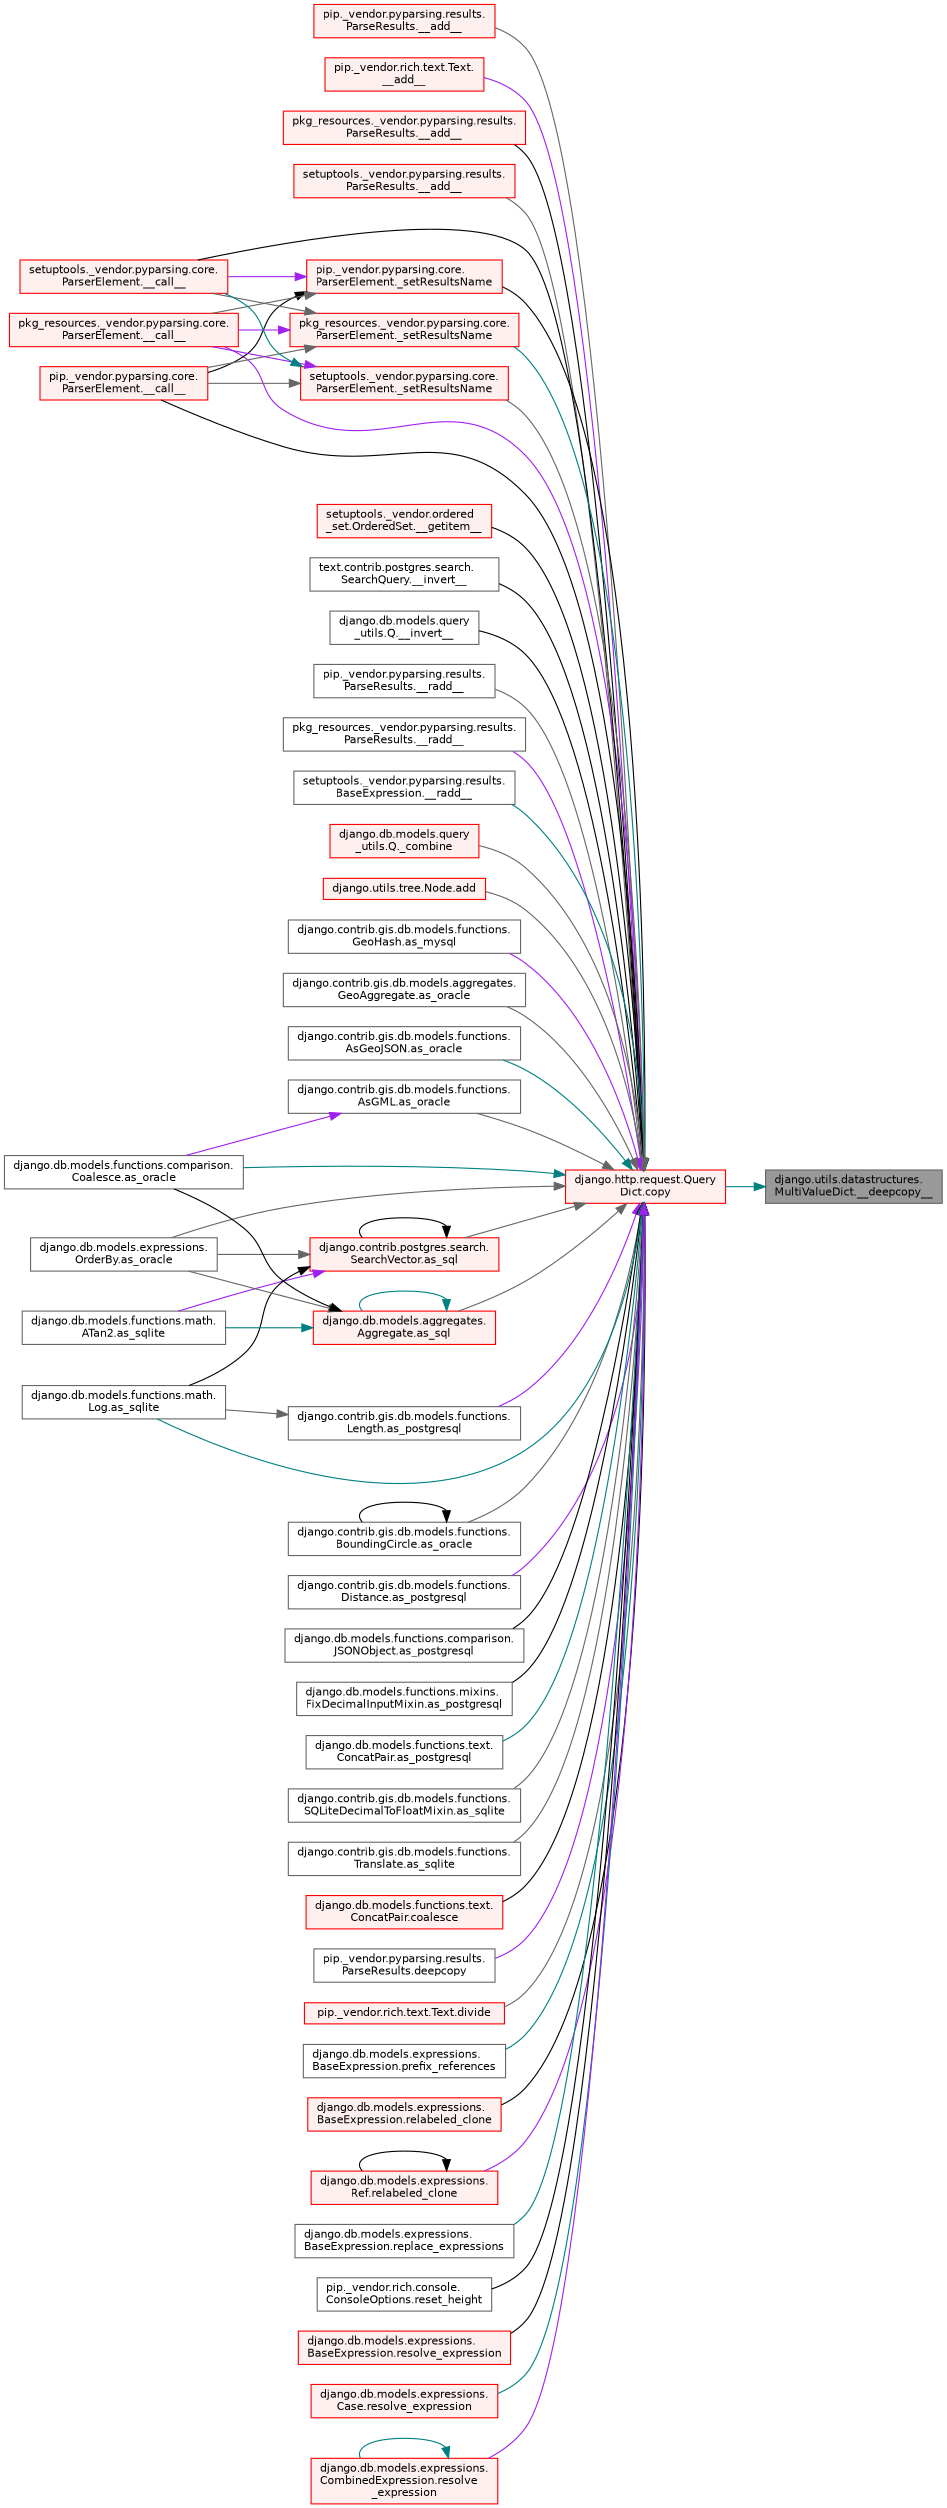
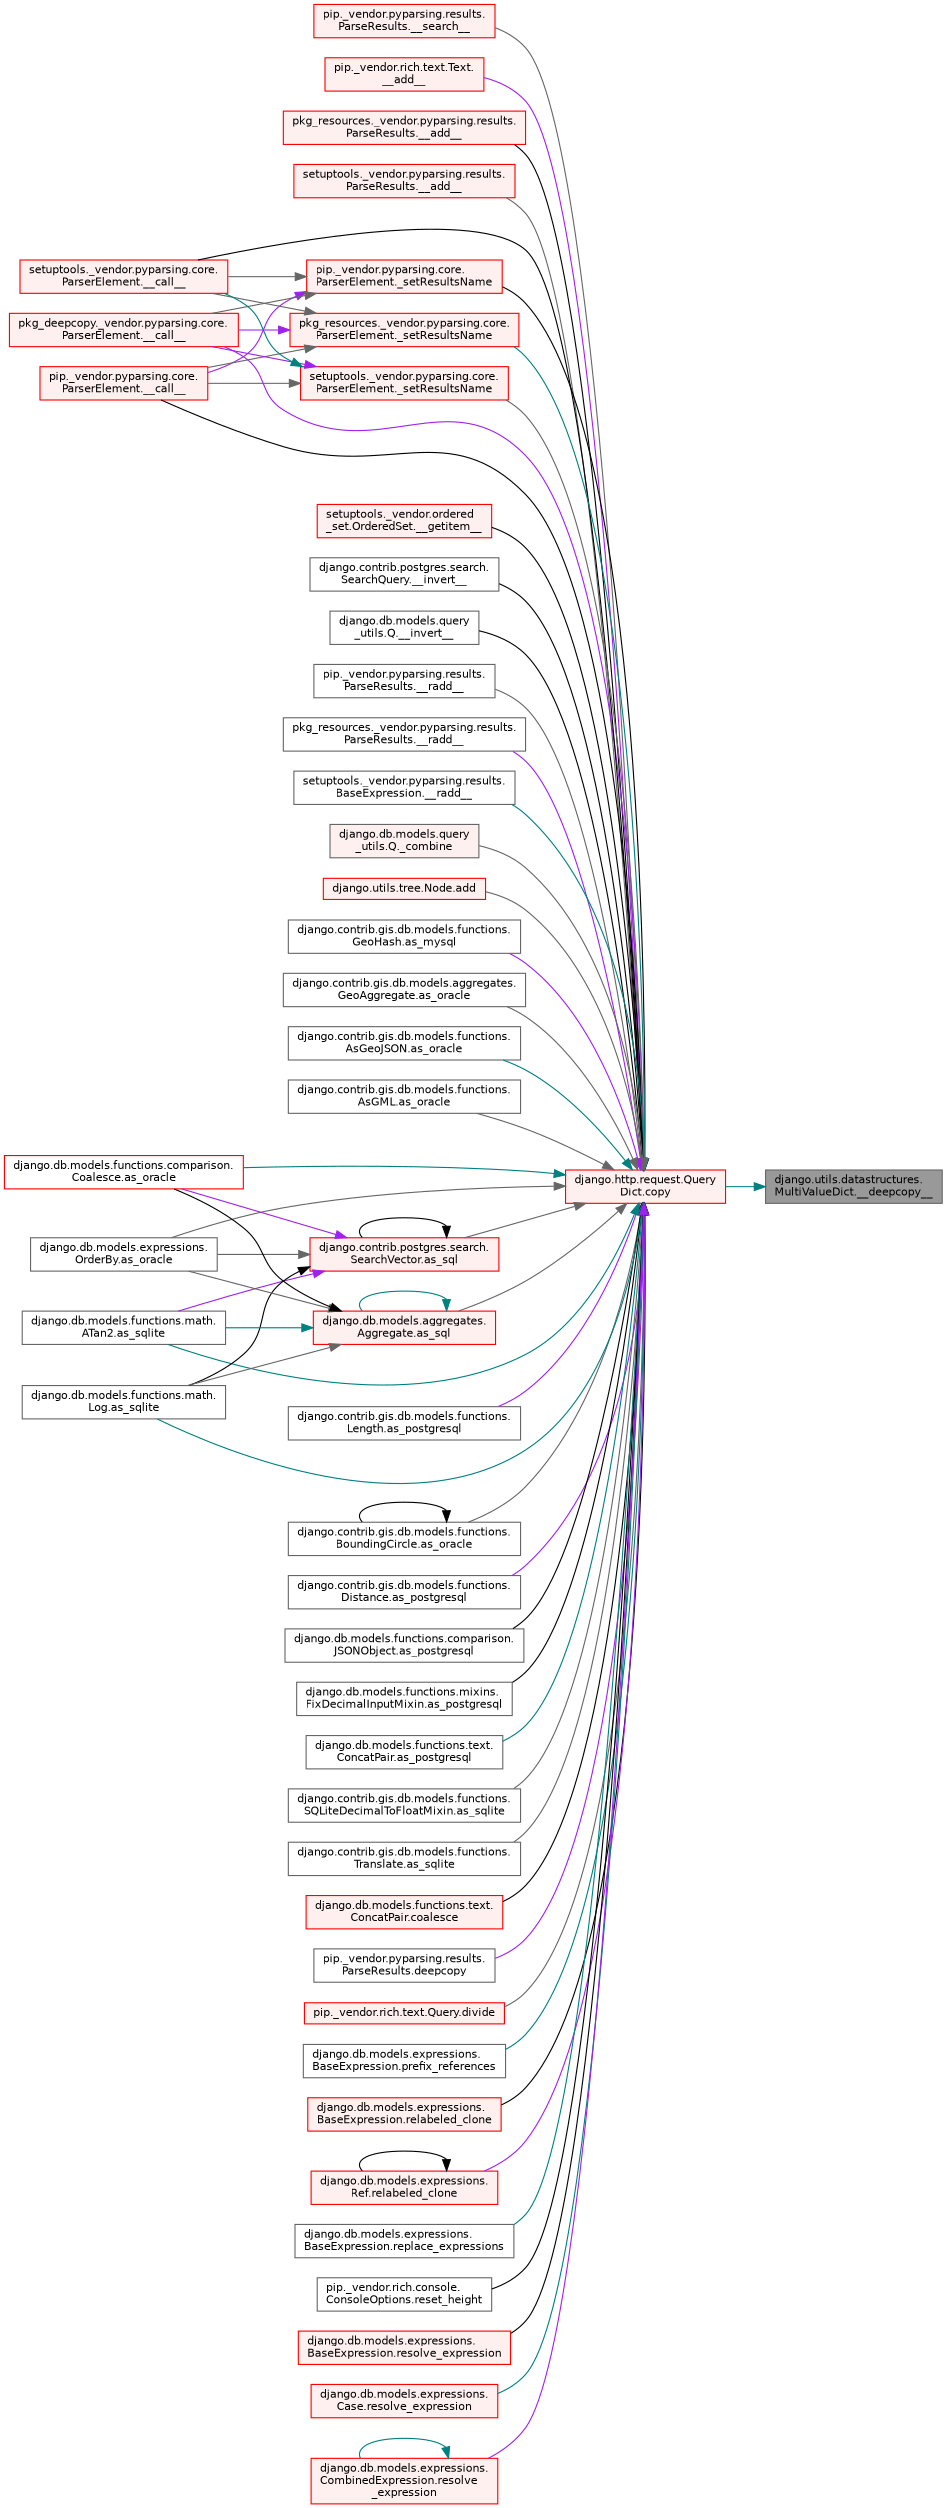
node "pip._vendor.pyparsing.results. ParseResults.__add__": label "pip._vendor.pyparsing.results. ParseResults.__add__" -> "pip._vendor.pyparsing.results. ParseResults.__search__"
edge "setuptools._vendor.pyparsing.core. ParserElement.__call__" -> "pip._vendor.pyparsing.core. ParserElement._setResultsName": color purple -> gray40
node "pkg_resources._vendor.pyparsing.core. ParserElement.__call__": label "pkg_resources._vendor.pyparsing.core. ParserElement.__call__" -> "pkg_deepcopy._vendor.pyparsing.core. ParserElement.__call__"
edge "pip._vendor.pyparsing.core. ParserElement.__call__" -> "pip._vendor.pyparsing.core. ParserElement._setResultsName": color black -> purple
node "text.contrib.postgres.search. SearchQuery.__invert__": label "text.contrib.postgres.search. SearchQuery.__invert__" -> "django.contrib.postgres.search. SearchQuery.__invert__"
node "django.db.models.query _utils.Q._combine": color red -> grey40
edge "django.db.models.functions.comparison. Coalesce.as_oracle" -> "django.contrib.gis.db.models.functions. AsGML.as_oracle": now "django.db.models.functions.comparison. Coalesce.as_oracle" -> "django.contrib.postgres.search. SearchVector.as_sql"
node "django.db.models.functions.comparison. Coalesce.as_oracle": color grey40 -> red
edge "django.db.models.functions.math. ATan2.as_sqlite" -> "django.http.request.Query Dict.copy": added
edge "django.db.models.functions.math. Log.as_sqlite" -> "django.contrib.gis.db.models.functions. Length.as_postgresql": now "django.db.models.functions.math. Log.as_sqlite" -> "django.db.models.aggregates. Aggregate.as_sql"
node "pip._vendor.rich.text.Text.divide": label "pip._vendor.rich.text.Text.divide" -> "pip._vendor.rich.text.Query.divide"
